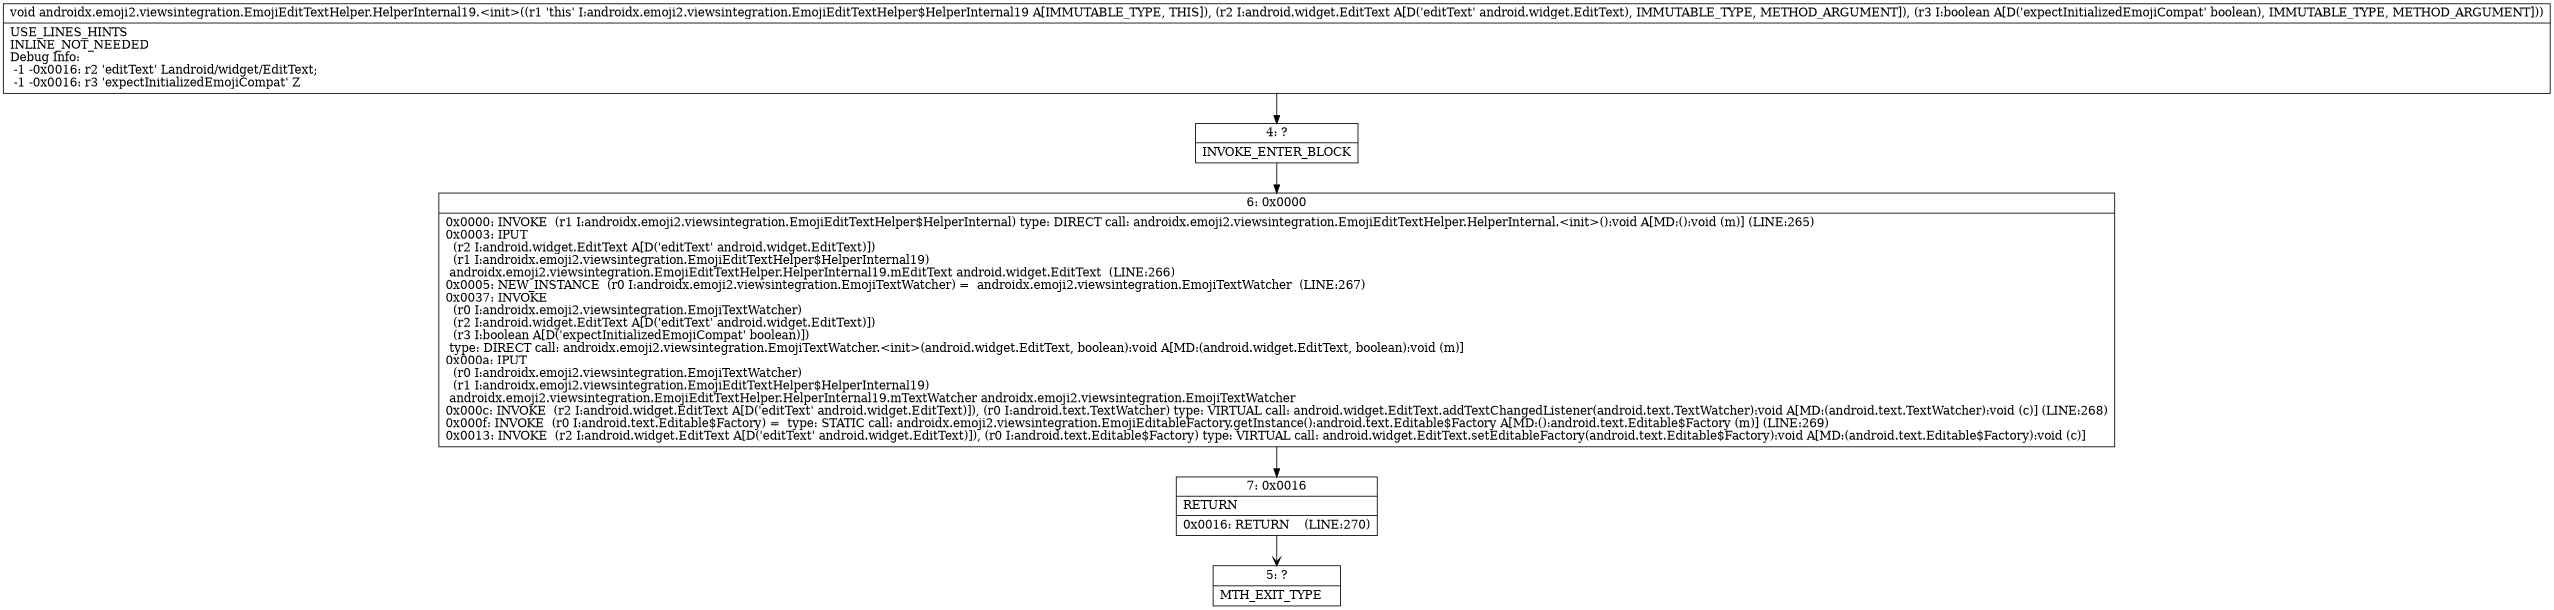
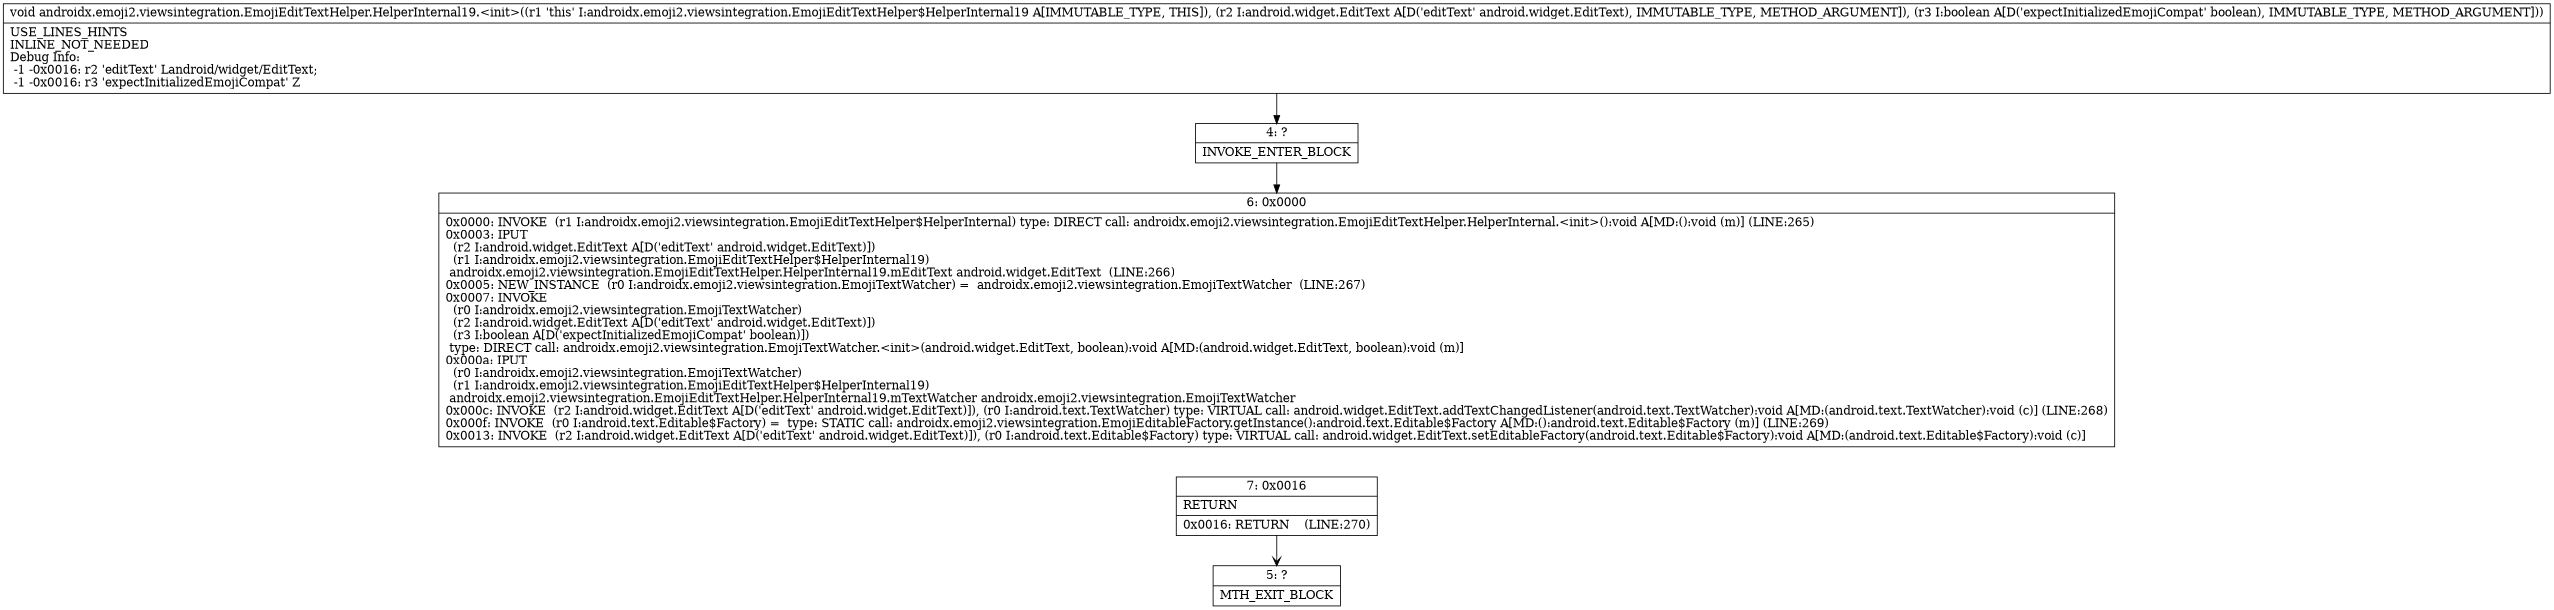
node "6: 0x0000": text "0x0037: INVOKE" -> "0x0007: INVOKE"
edge "6: 0x0000" -> "7: 0x0016": removed
node "5: ?": text "MTH_EXIT_TYPE" -> "MTH_EXIT_BLOCK"
